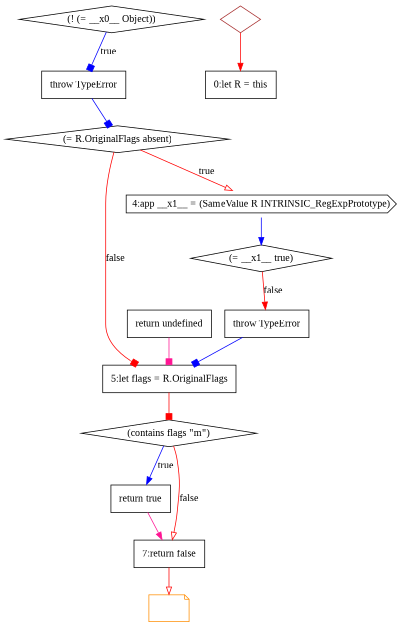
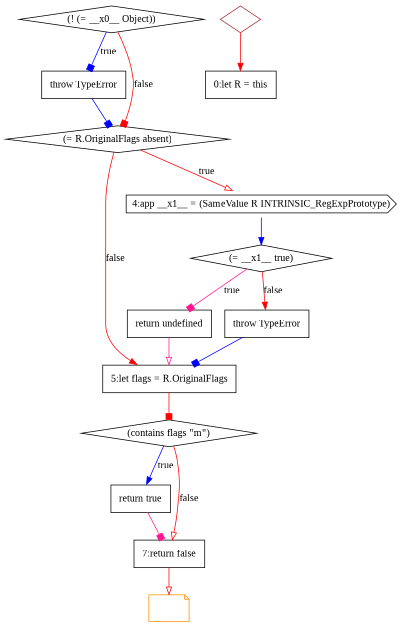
edge "(! (= __x0__ Object))" -> "(= R.OriginalFlags absent)": added, label "false"
edge "(= R.OriginalFlags absent)" -> "5:let flags = R.OriginalFlags": arrowhead box -> normal
edge "(= __x1__ true)" -> "return undefined": added, label "true"
edge "return undefined" -> "5:let flags = R.OriginalFlags": arrowhead box -> onormal
edge "return true" -> "7:return false": arrowhead normal -> box
